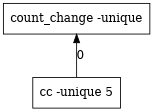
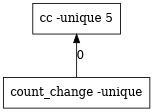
edge "cc -unique 5" -> "count_change -unique": reversed
